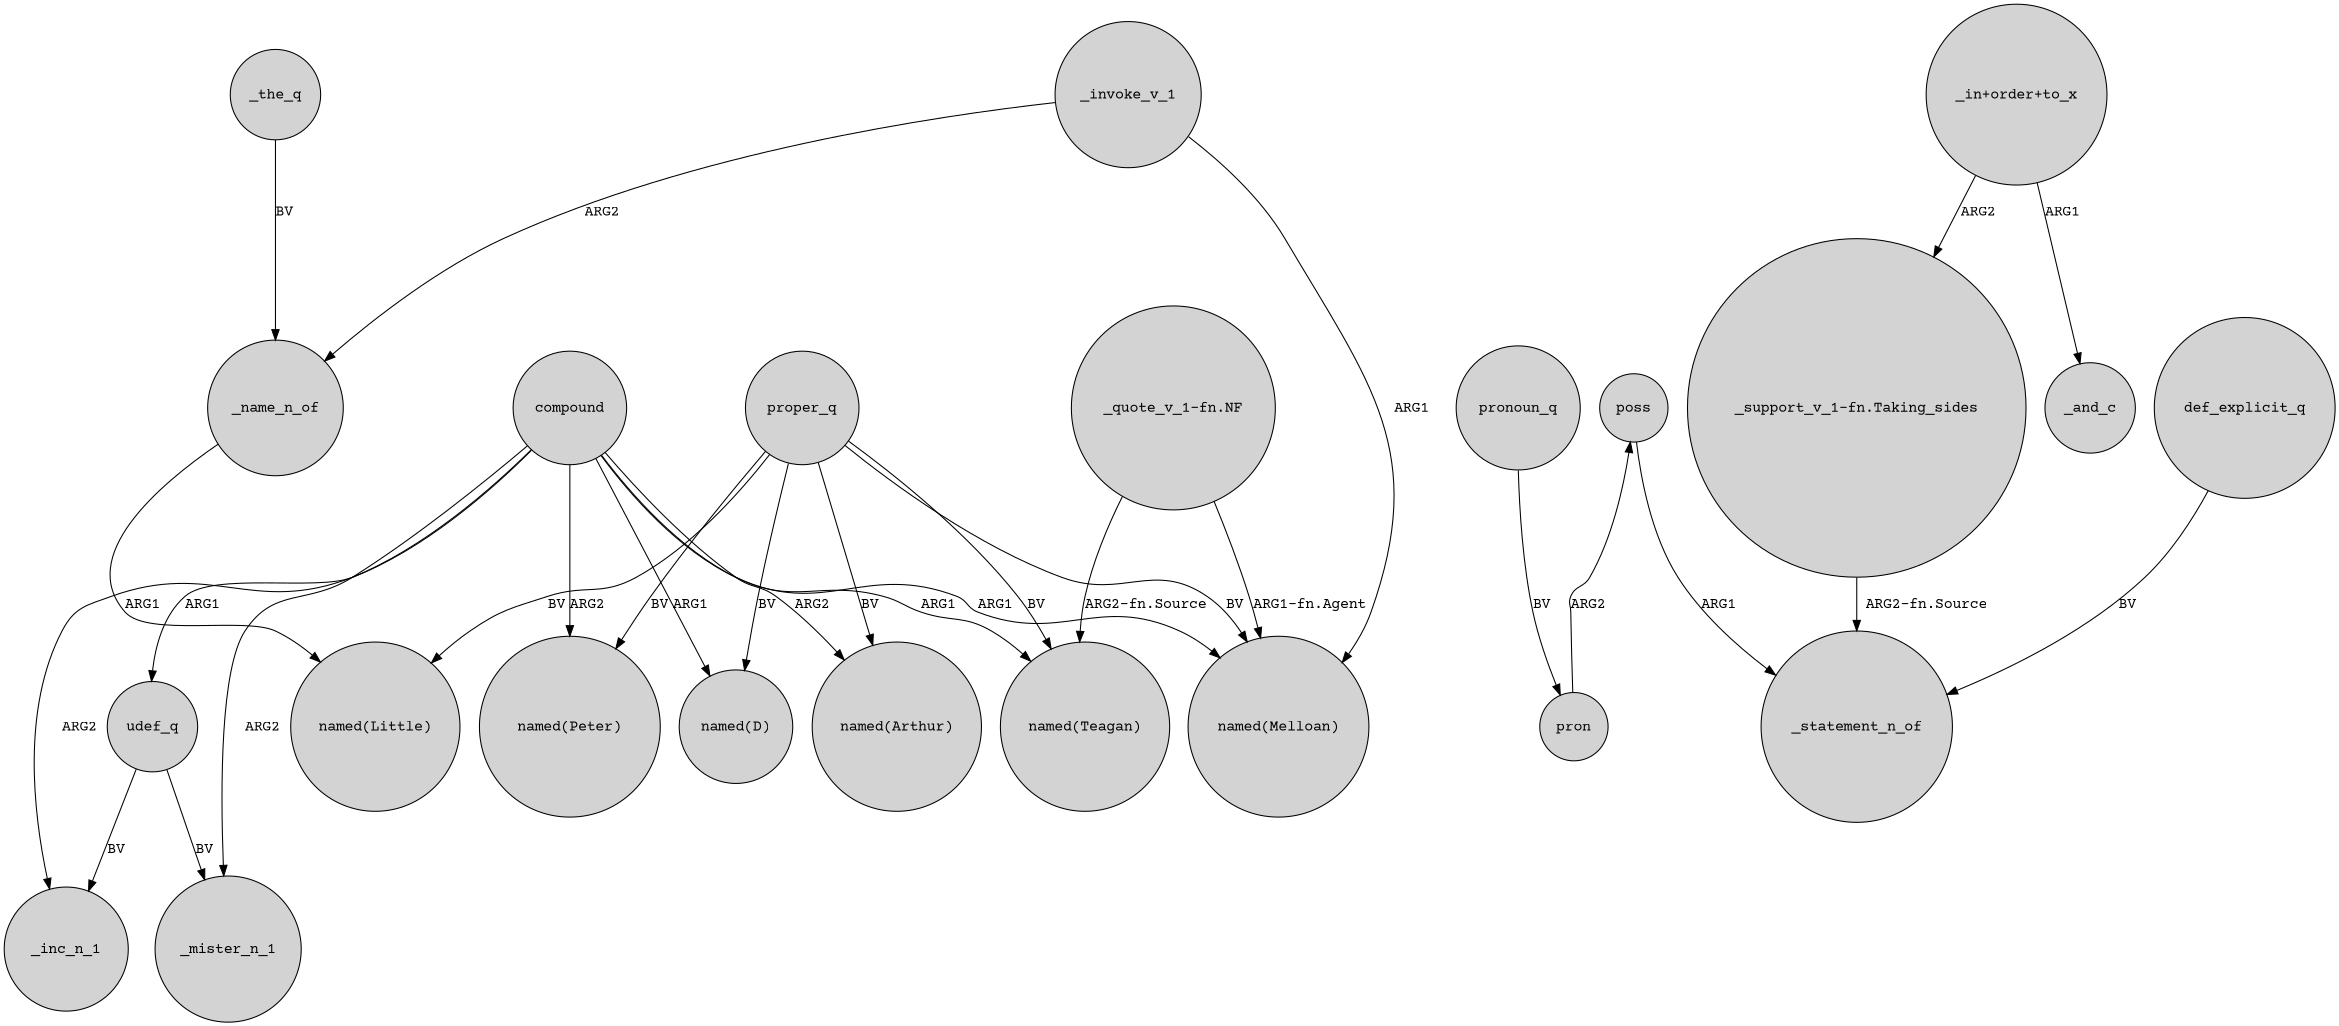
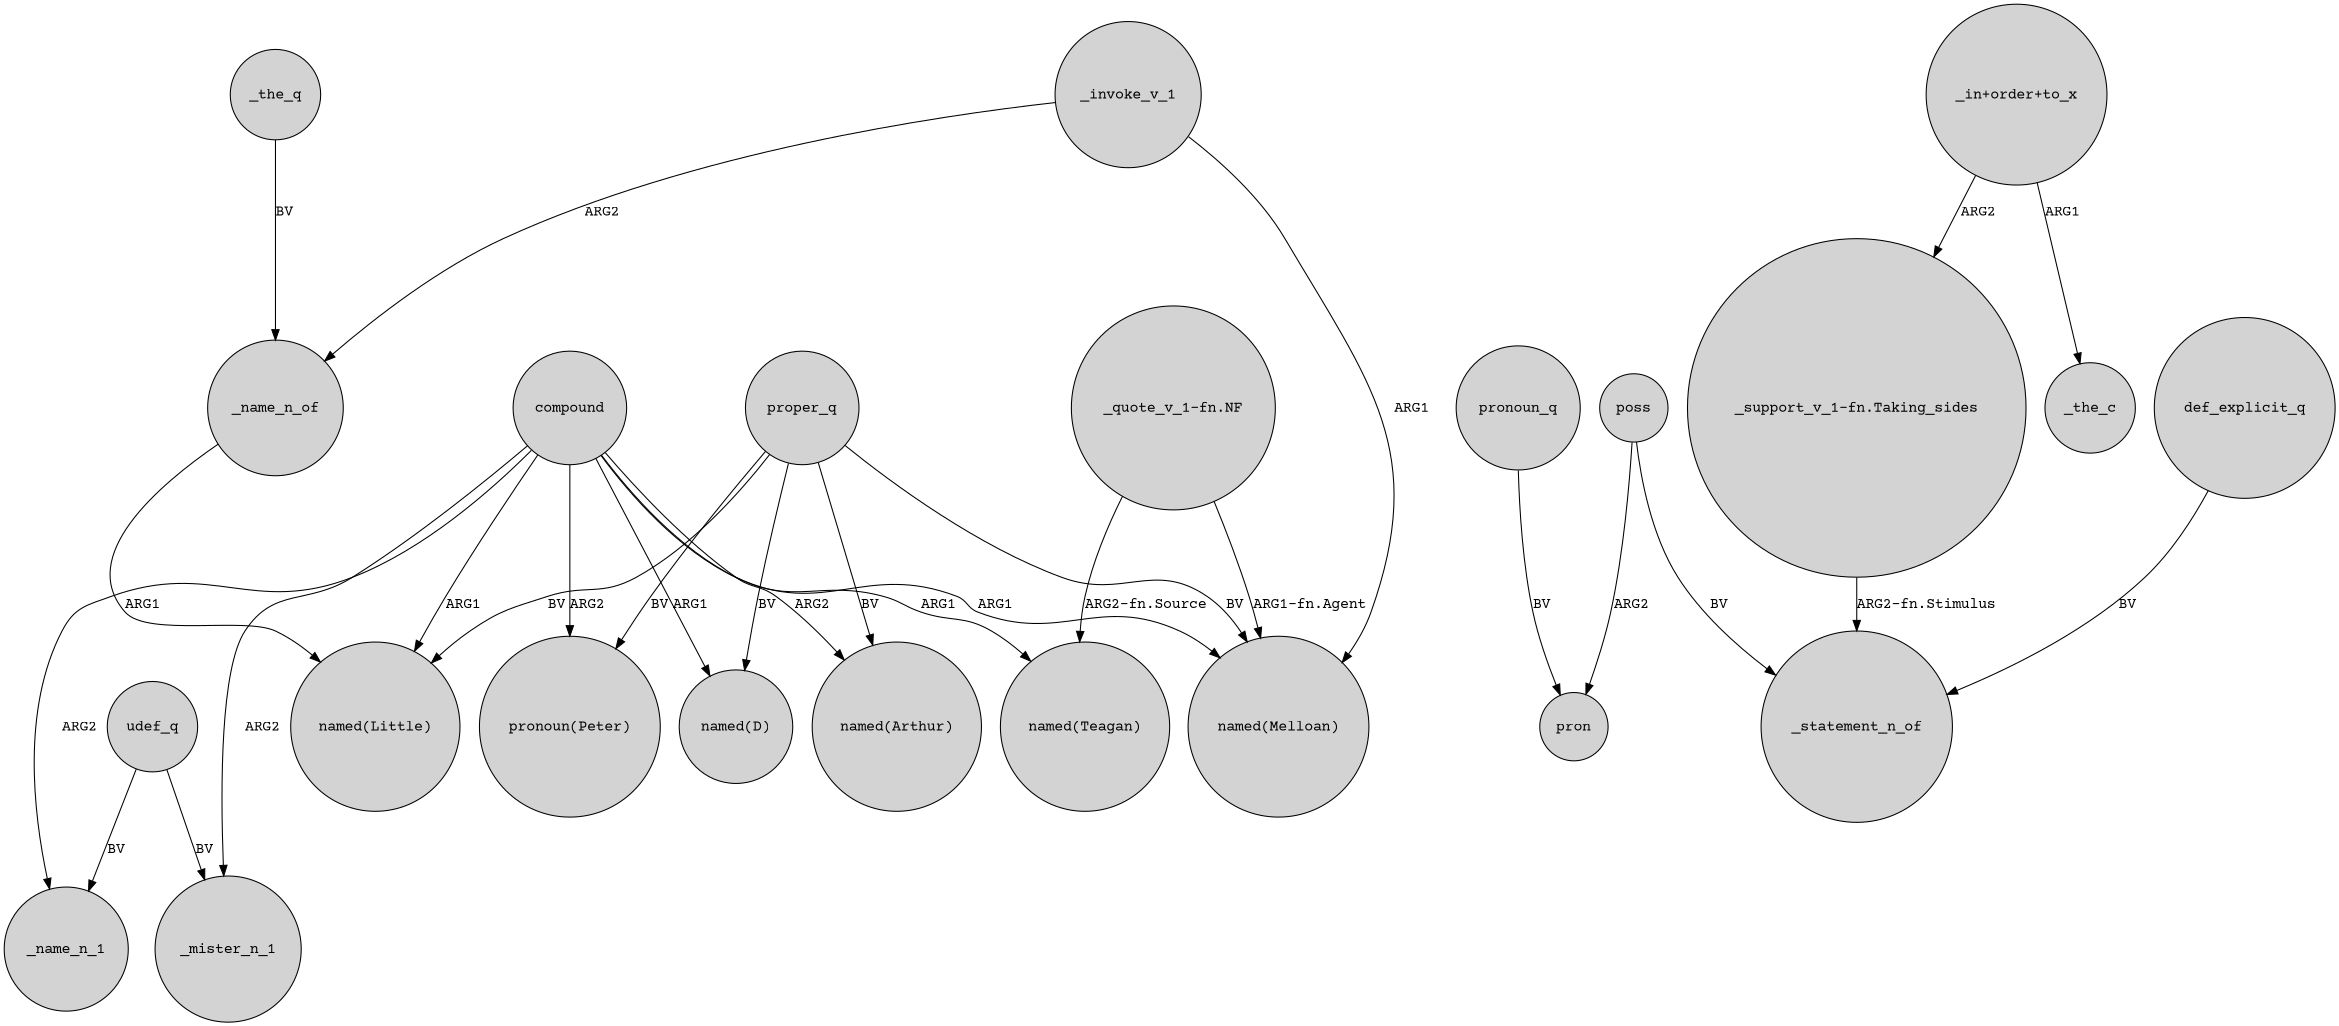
node "_and_c": label "_and_c" -> "_the_c"
edge "proper_q" -> "named(Teagan)": removed, label "BV"
edge "pron" -> "poss": reversed
edge "compound" -> "udef_q": now "compound" -> "named(Little)"
edge "poss" -> "_statement_n_of": label "ARG1" -> "BV"
edge "_support_v_1-fn.Taking_sides" -> "_statement_n_of": label "ARG2-fn.Source" -> "ARG2-fn.Stimulus"
node "named(Peter)": label "named(Peter)" -> "pronoun(Peter)"
node "_inc_n_1": label "_inc_n_1" -> "_name_n_1"
